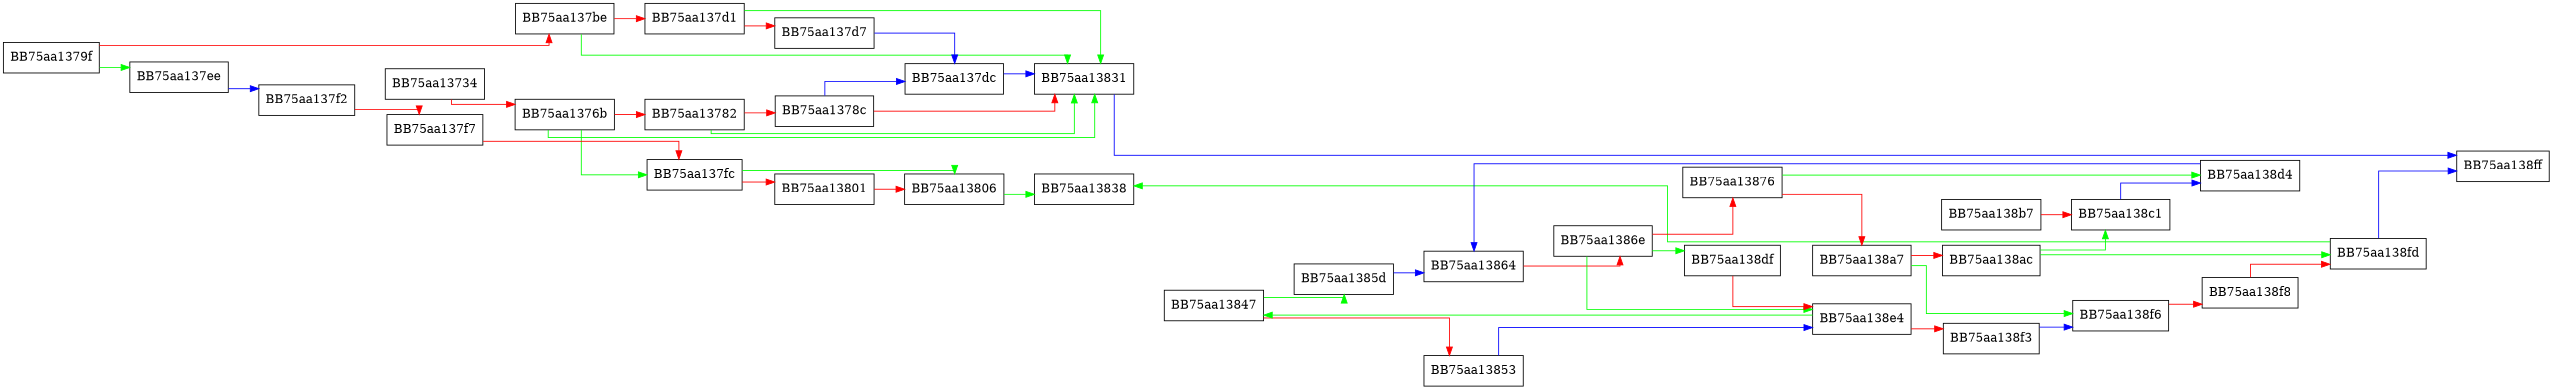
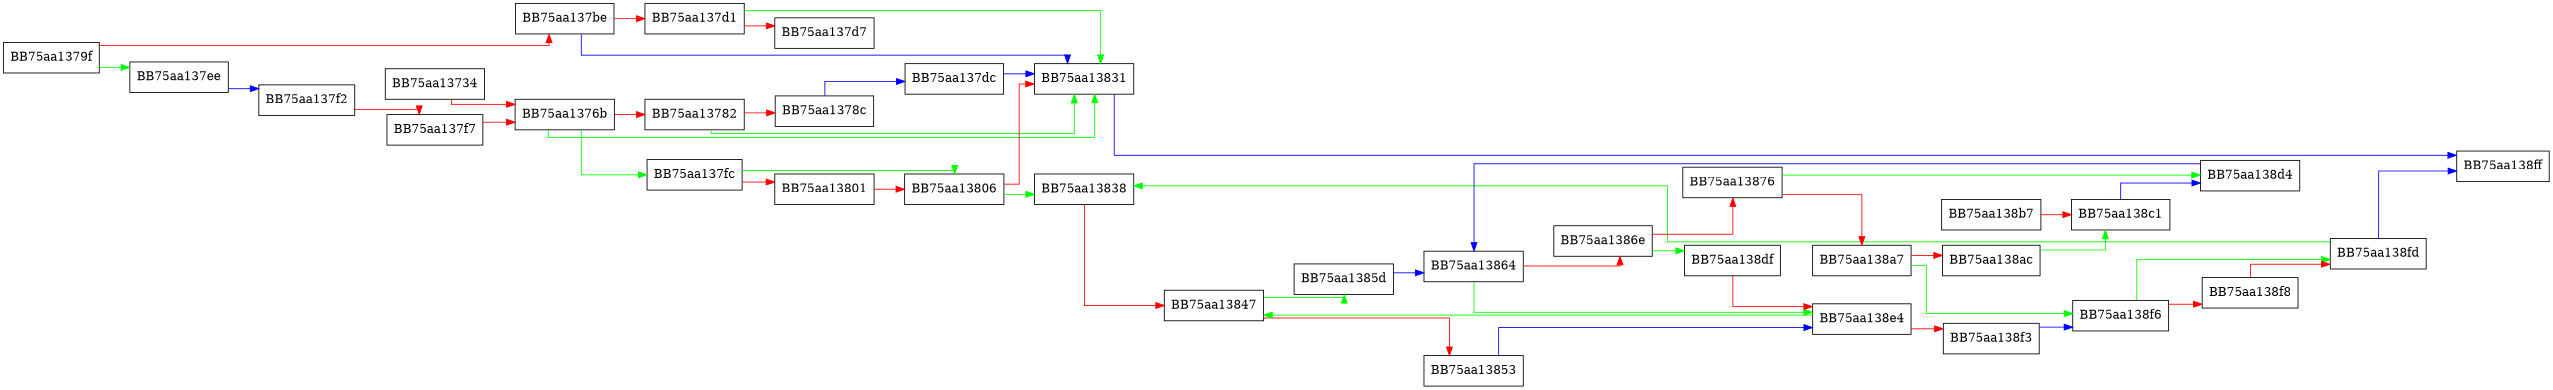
edge "BB75aa137d7" -> "BB75aa137dc": removed
edge "BB75aa137be" -> "BB75aa13831": color green -> blue
edge "BB75aa1378c" -> "BB75aa13831": now "BB75aa13806" -> "BB75aa13831"
edge "BB75aa137f7" -> "BB75aa137fc": now "BB75aa137f7" -> "BB75aa1376b"
edge "BB75aa138ac" -> "BB75aa138fd": now "BB75aa138f6" -> "BB75aa138fd"
edge "BB75aa13838" -> "BB75aa13847": added
edge "BB75aa1386e" -> "BB75aa138e4": now "BB75aa13864" -> "BB75aa138e4"
